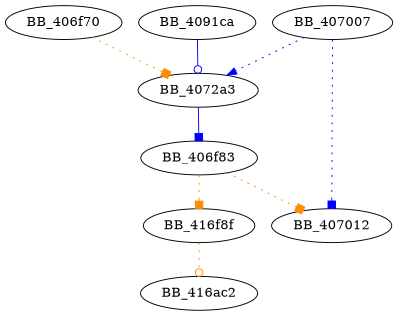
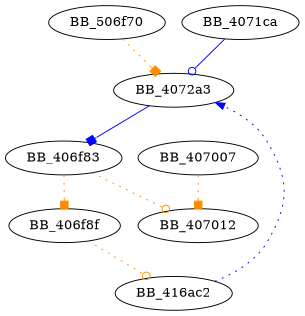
node "BB_406f70": label "BB_406f70" -> "BB_506f70"
node "BB_4091ca": label "BB_4091ca" -> "BB_4071ca"
edge "BB_407007" -> "BB_4072a3": now "BB_416ac2" -> "BB_4072a3"
edge "BB_407007" -> "BB_407012": color blue -> darkorange
edge "BB_406f83" -> "BB_407012": arrowhead box -> odot
node "BB_416f8f": label "BB_416f8f" -> "BB_406f8f"
